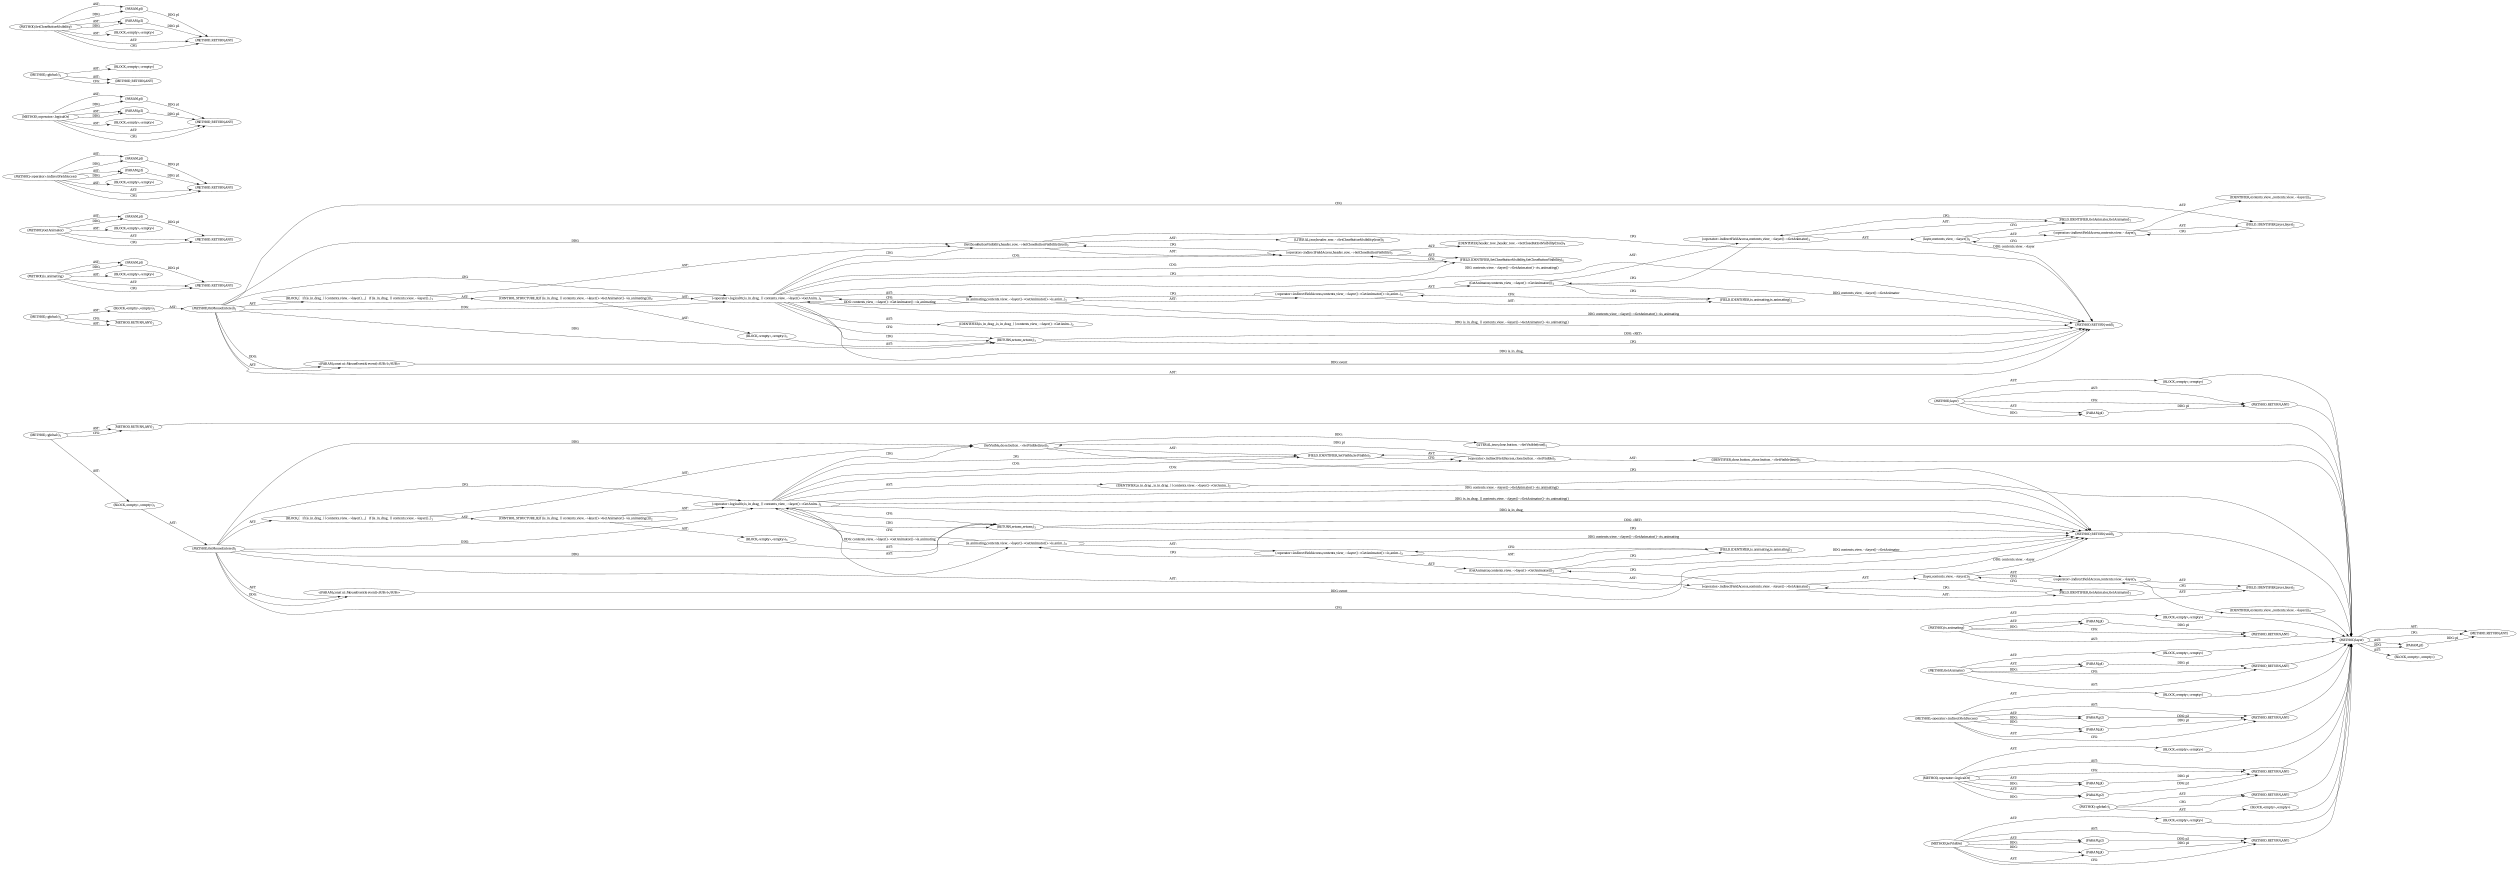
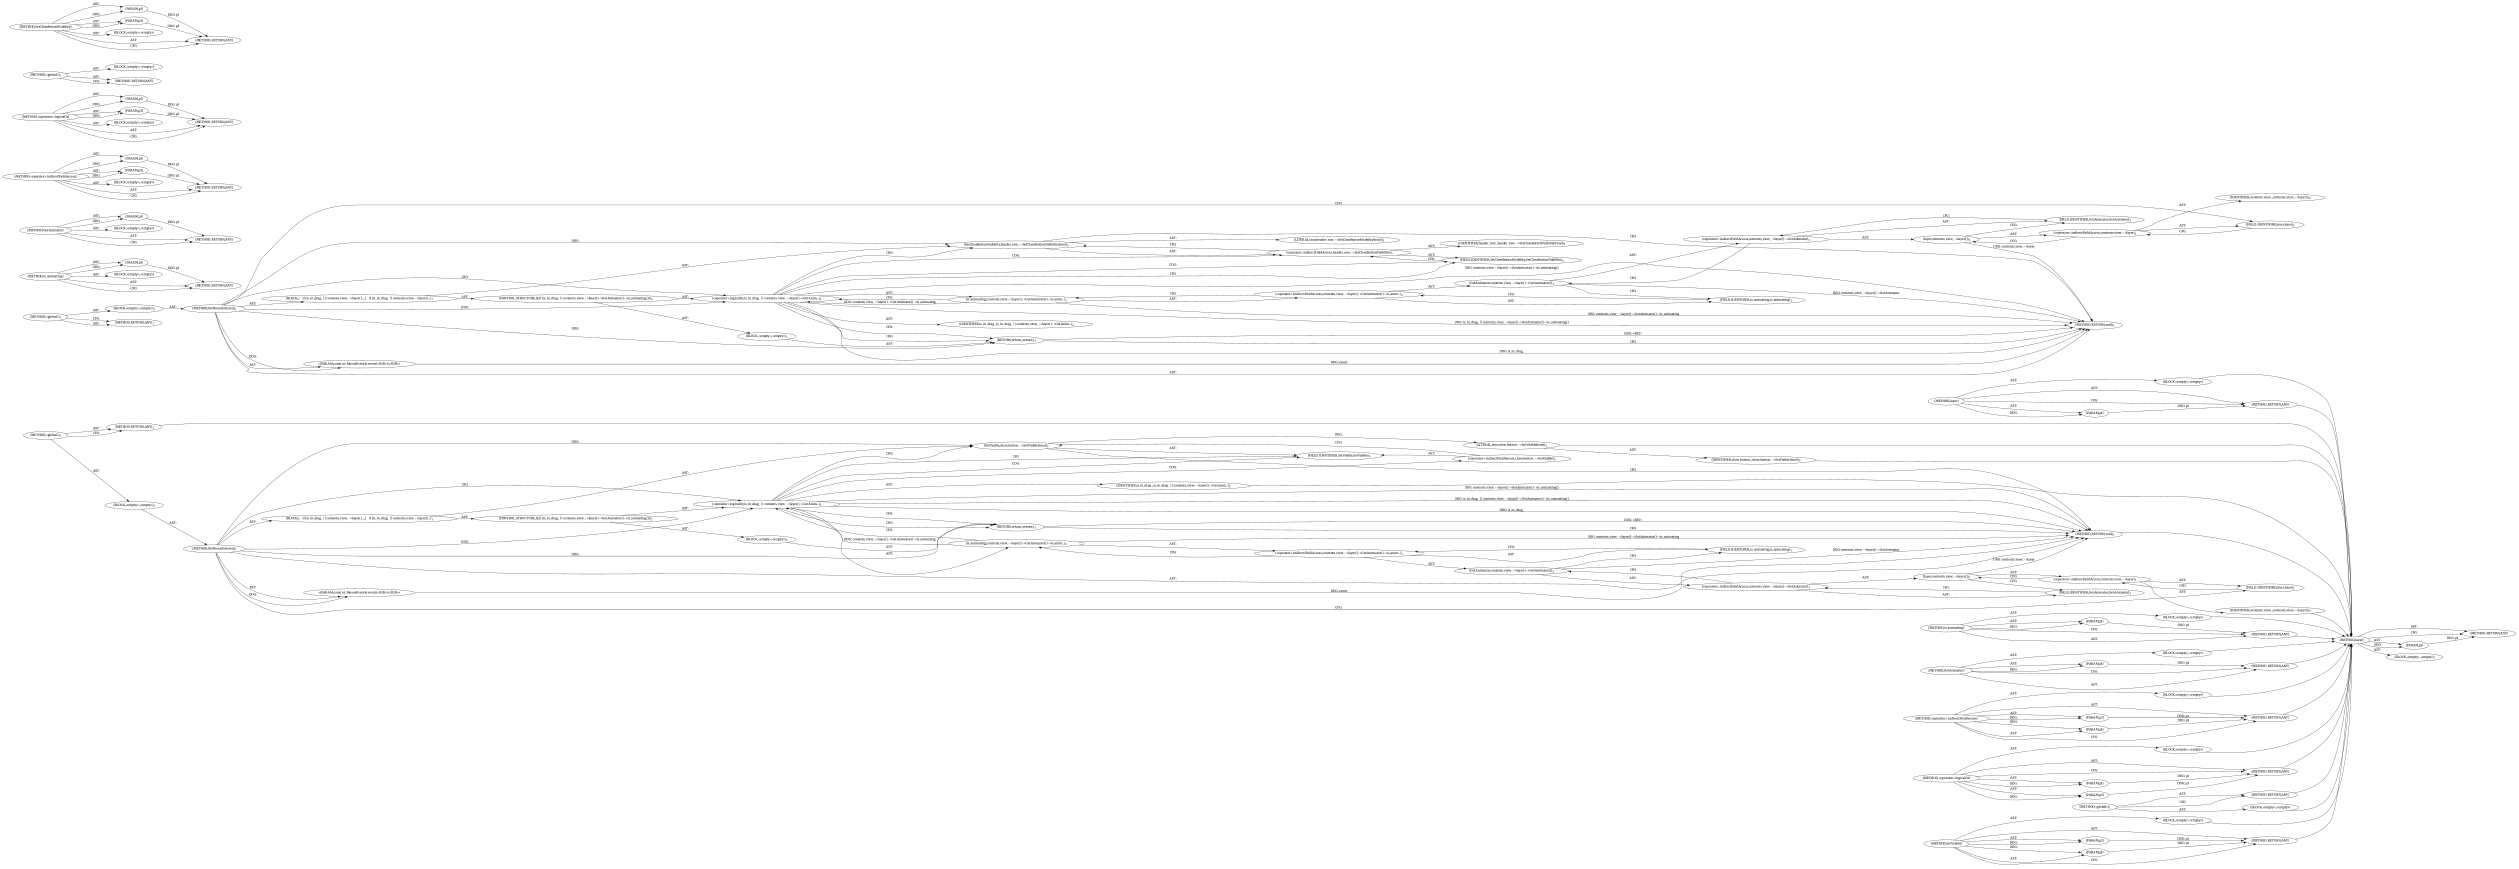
edge "(<operator>.indirectFieldAccess,close_button_->SetVisible)" -> "(SetVisible,close_button_->SetVisible(true))": label "DDG: p1" -> "CFG: "
edge "(FIELD_IDENTIFIER,SetVisible,SetVisible)" -> "(<operator>.indirectFieldAccess,close_button_->SetVisible)": removed, label "CFG:"
edge "(<operator>.indirectFieldAccess,close_button_->SetVisible)" -> "(IDENTIFIER,close_button_,close_button_->SetVisible(true))": now "(LITERAL,true,close_button_->SetVisible(true))" -> "(IDENTIFIER,close_button_,close_button_->SetVisible(true))"
